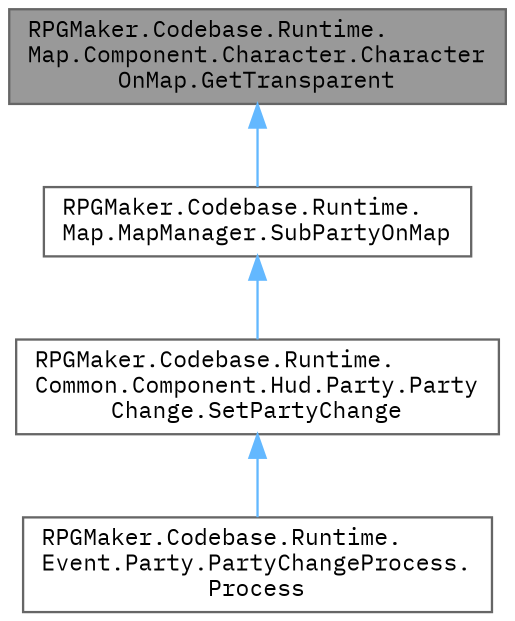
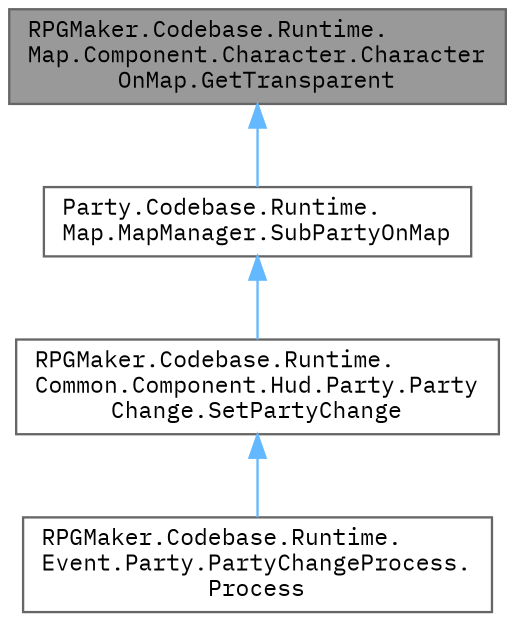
node "RPGMaker.Codebase.Runtime. Map.MapManager.SubPartyOnMap": label "RPGMaker.Codebase.Runtime. Map.MapManager.SubPartyOnMap" -> "Party.Codebase.Runtime. Map.MapManager.SubPartyOnMap"
